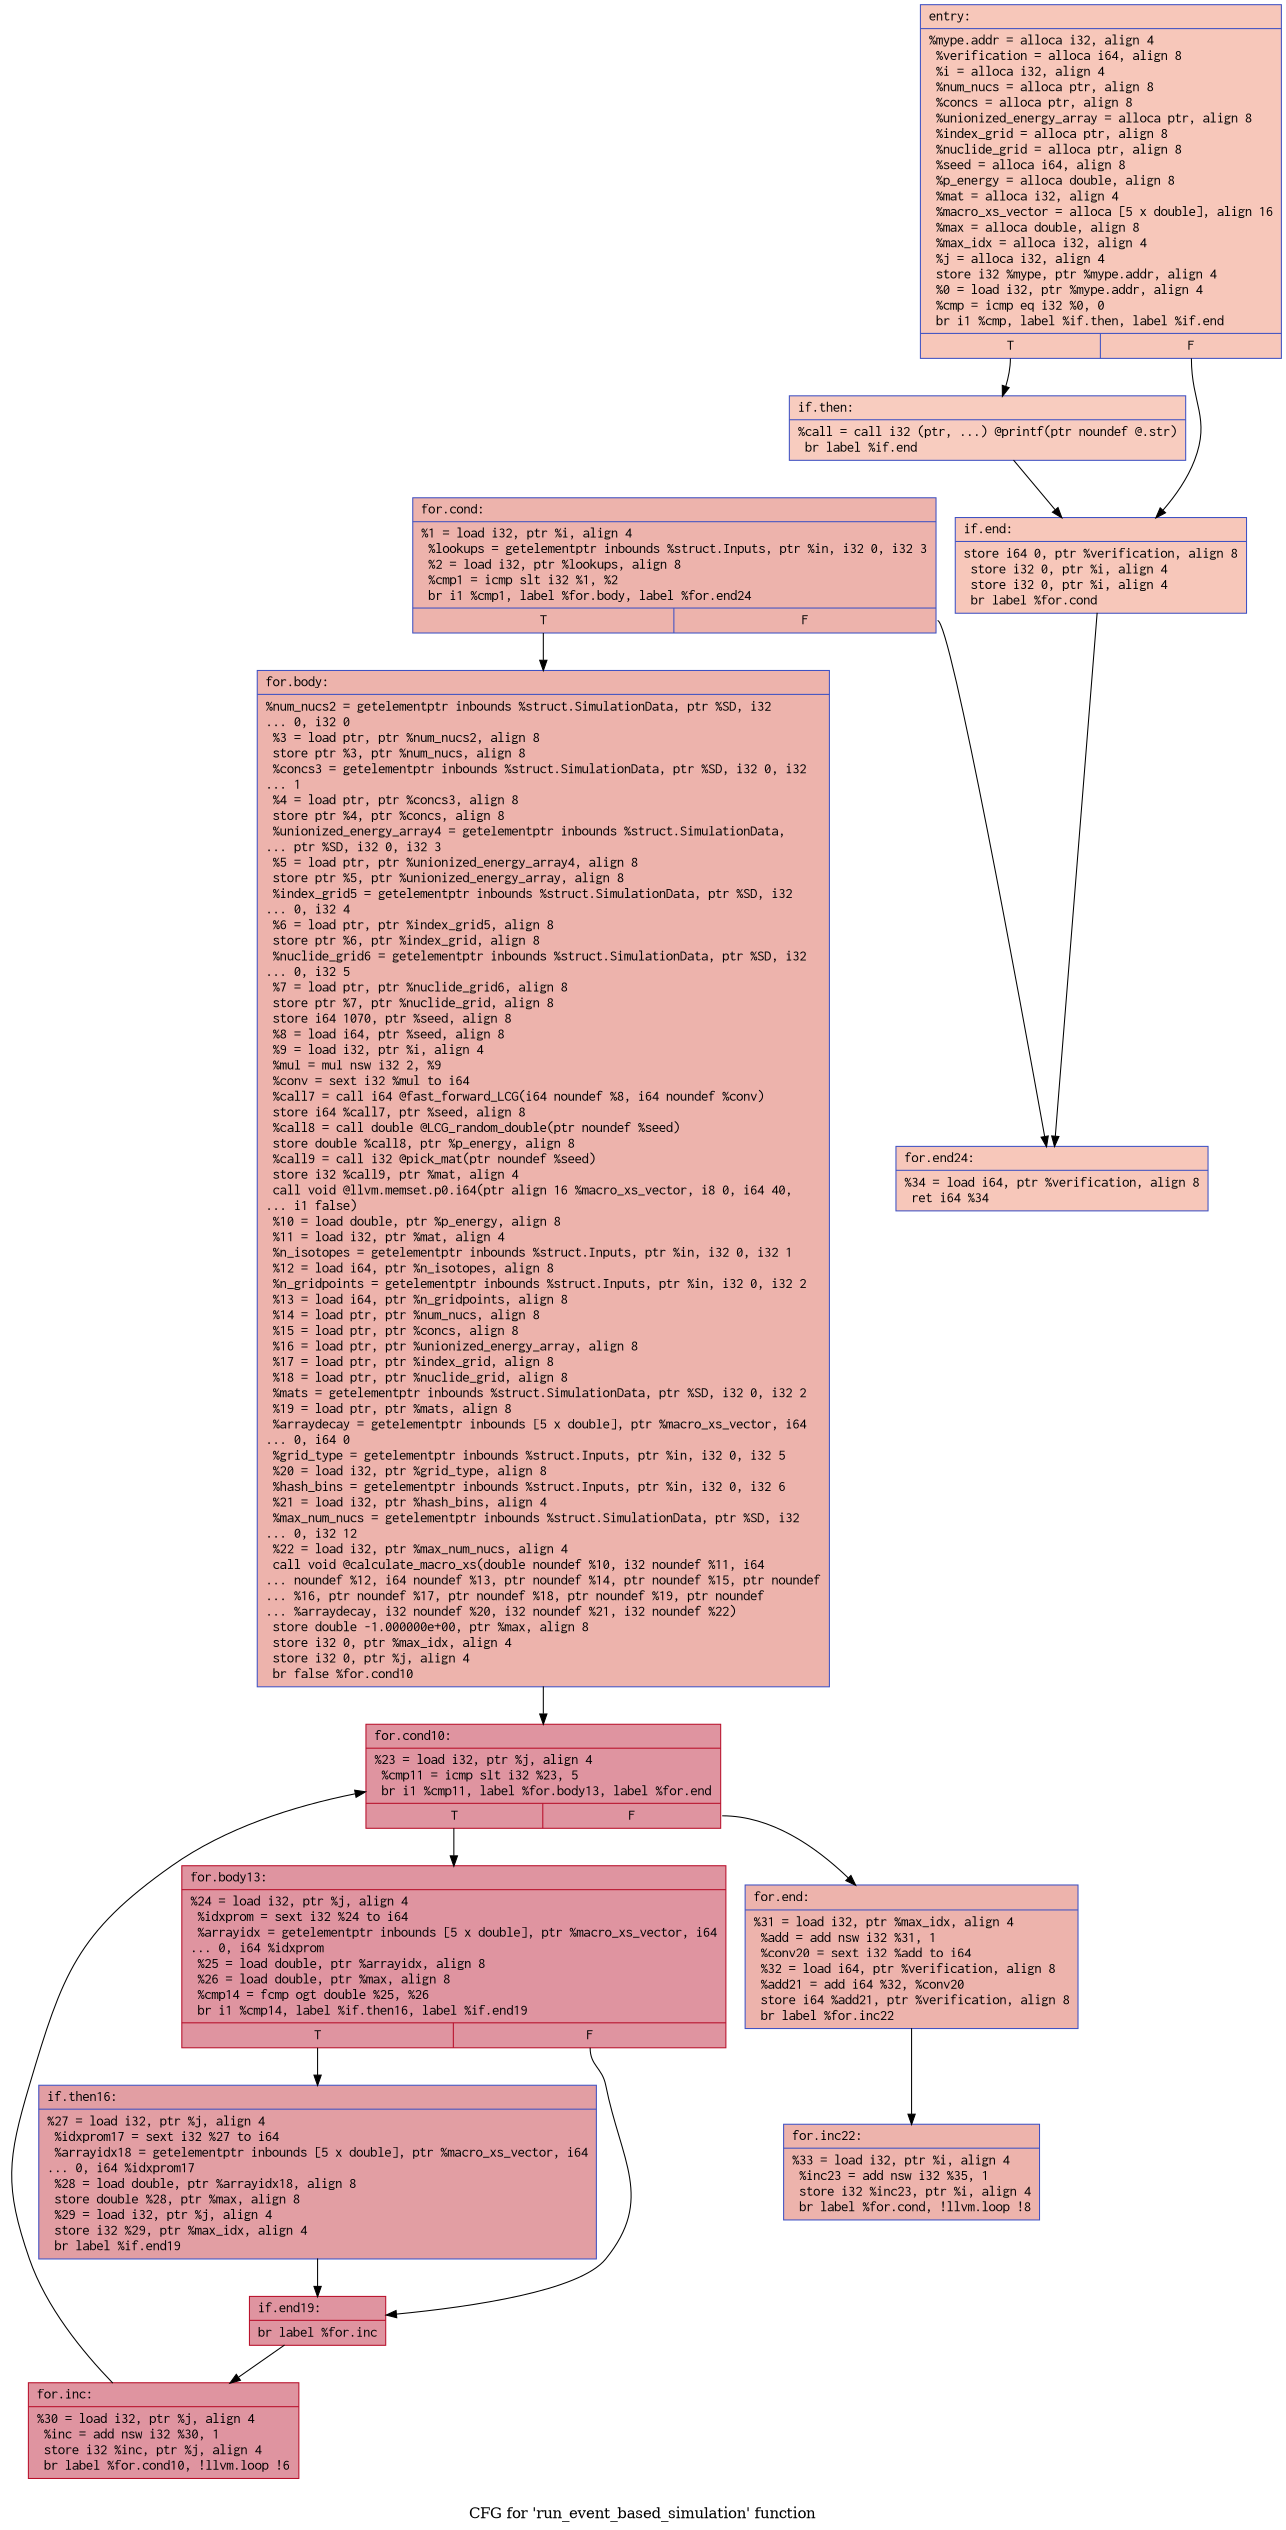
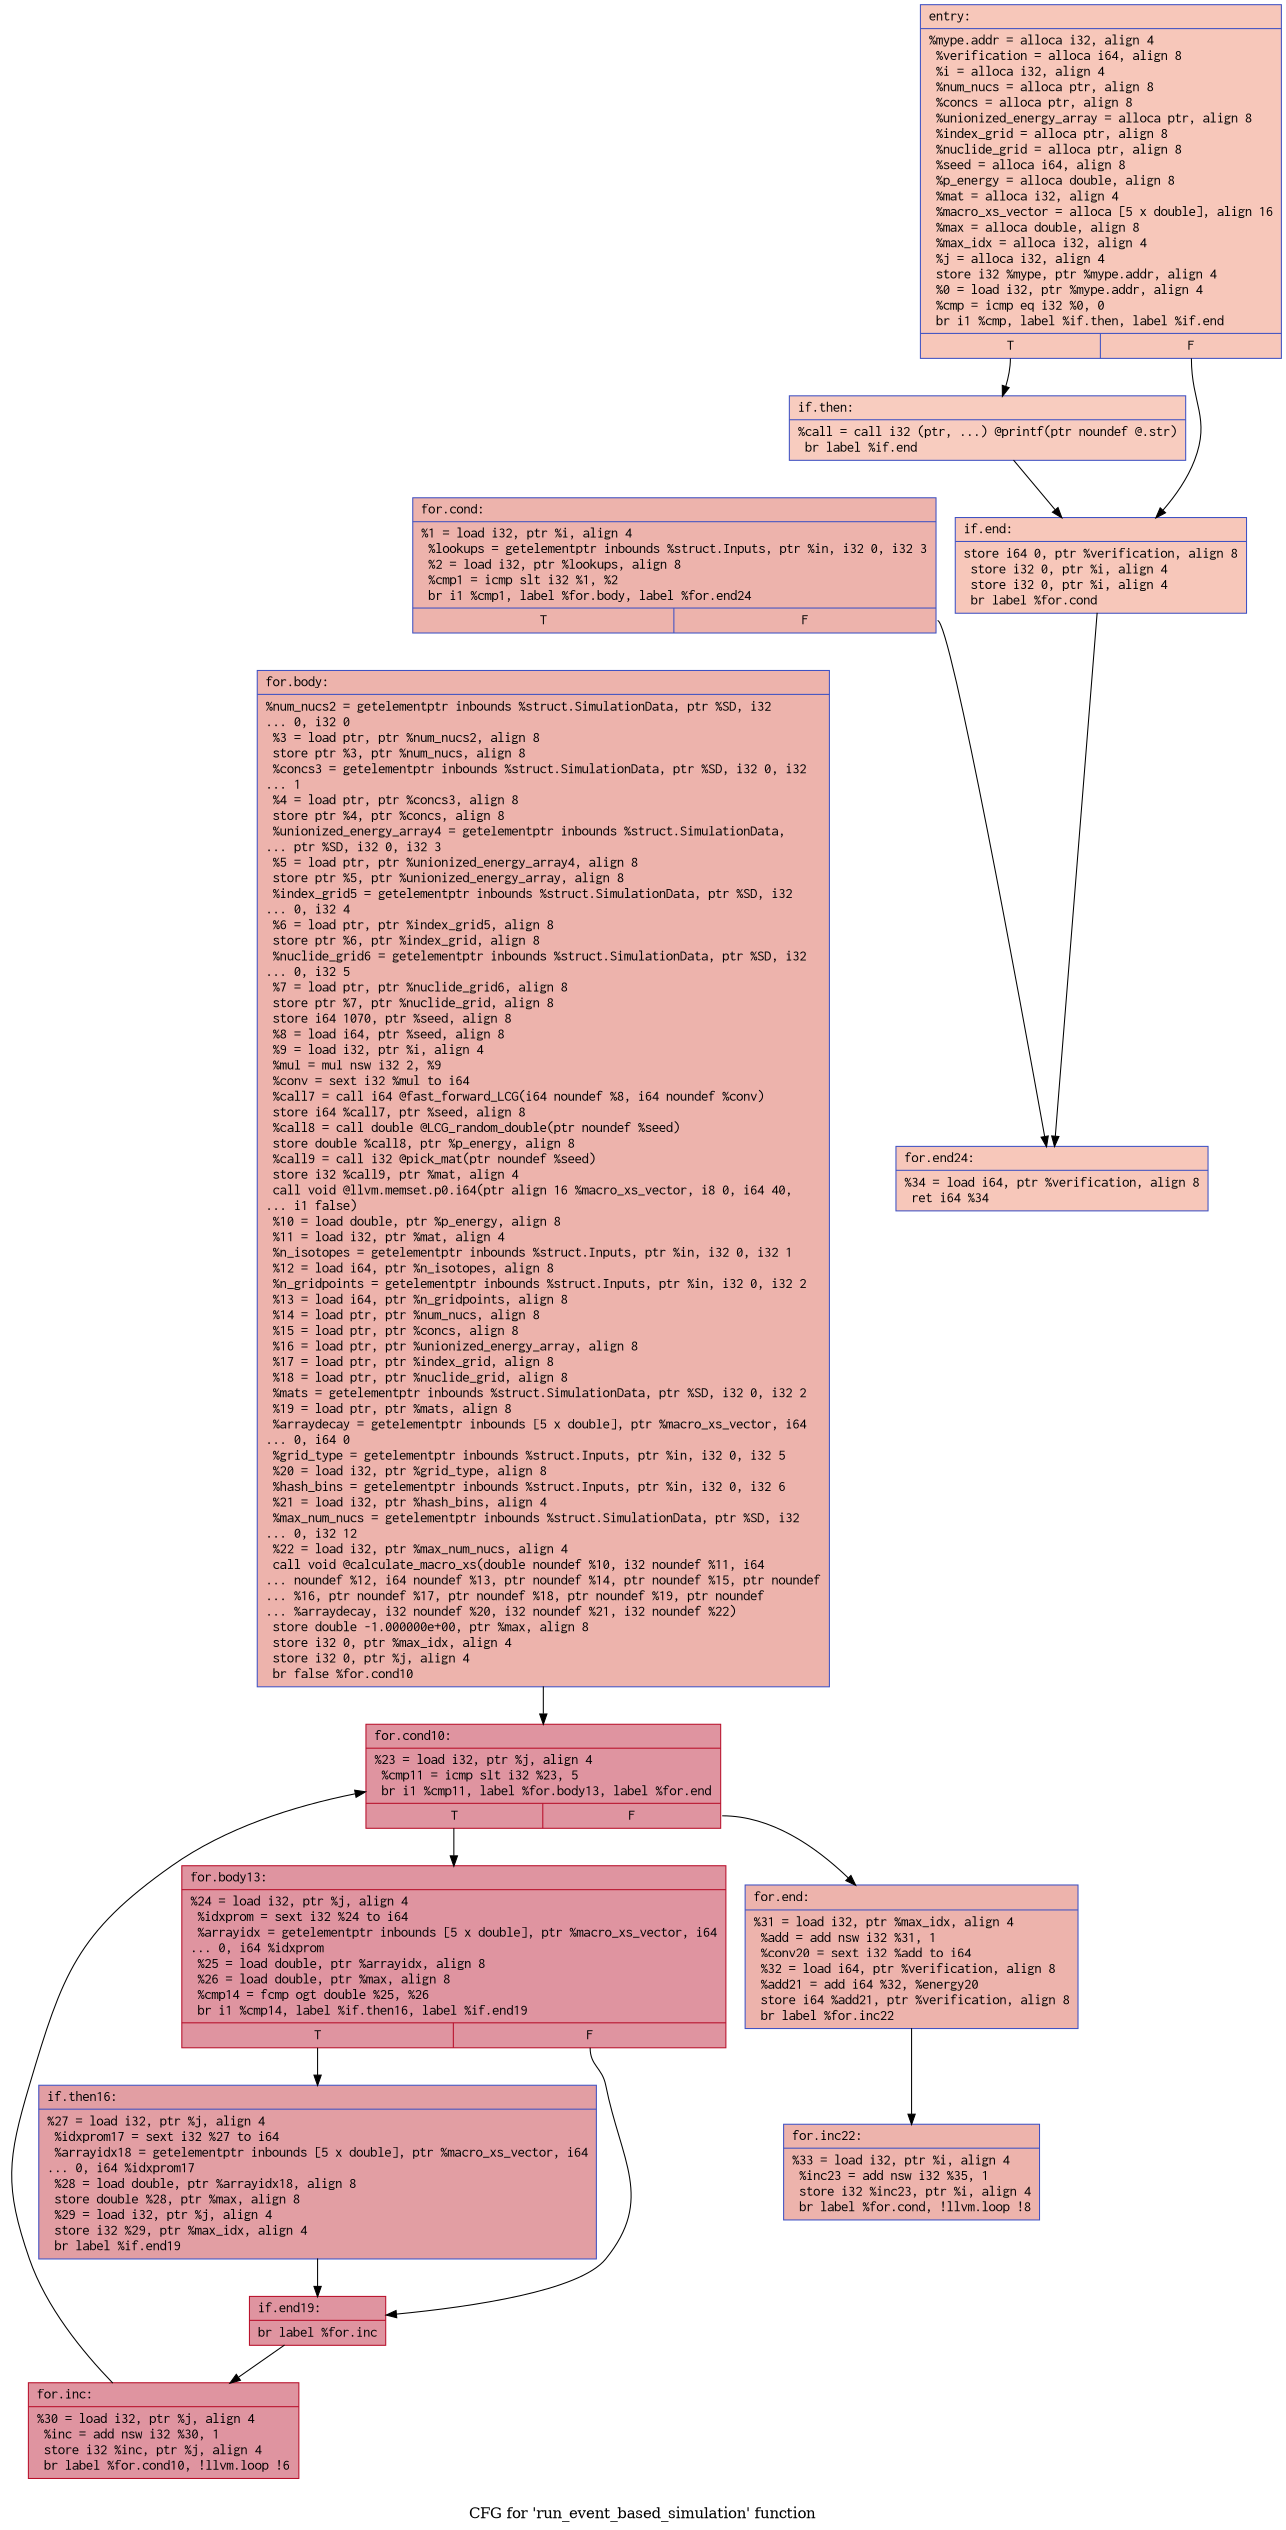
edge "for.cond:" -> "for.body:": removed
node "for.end:": text "%add21 = add i64 %32, %conv20" -> "%add21 = add i64 %32, %energy20"
